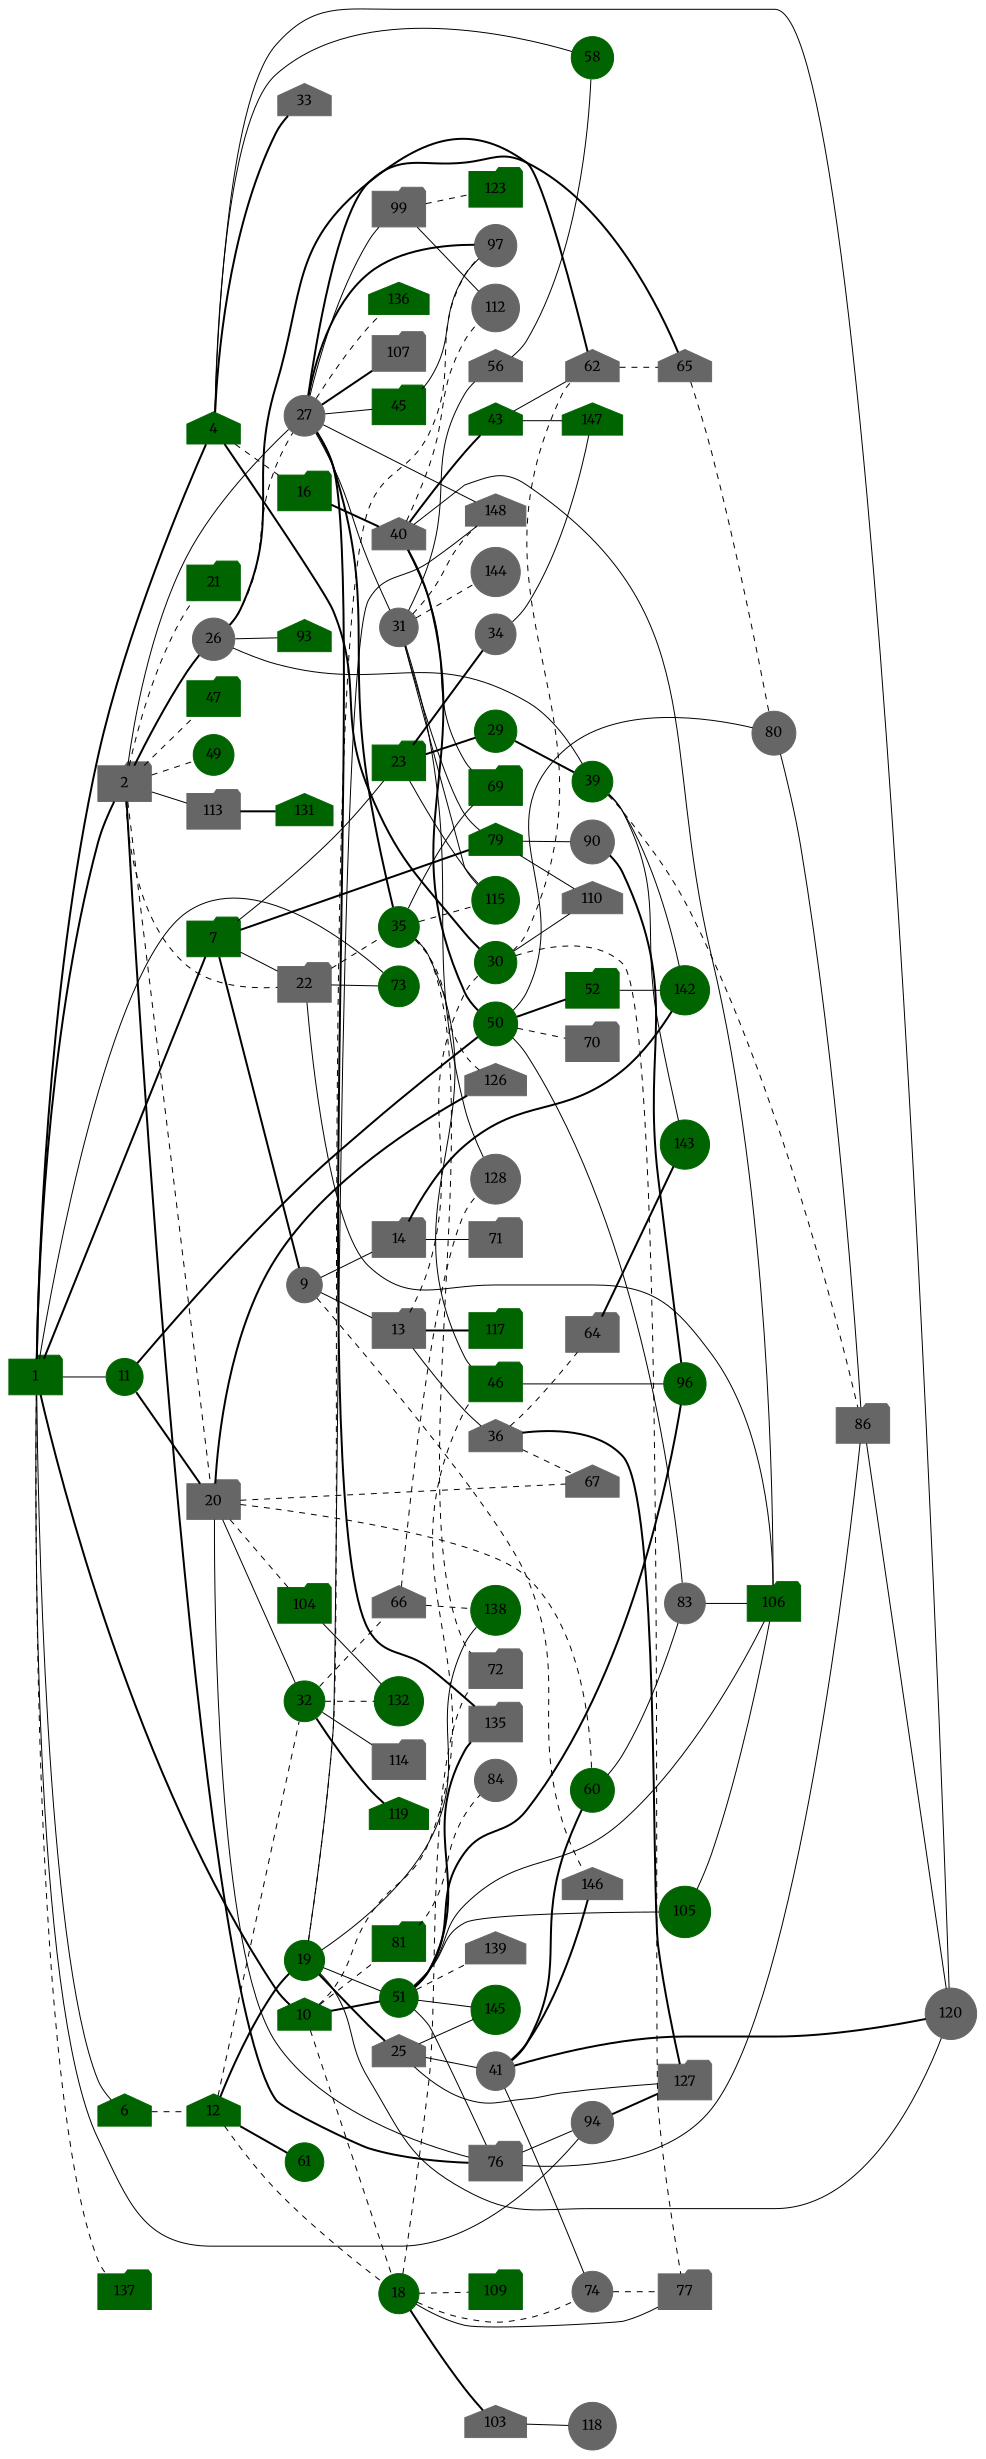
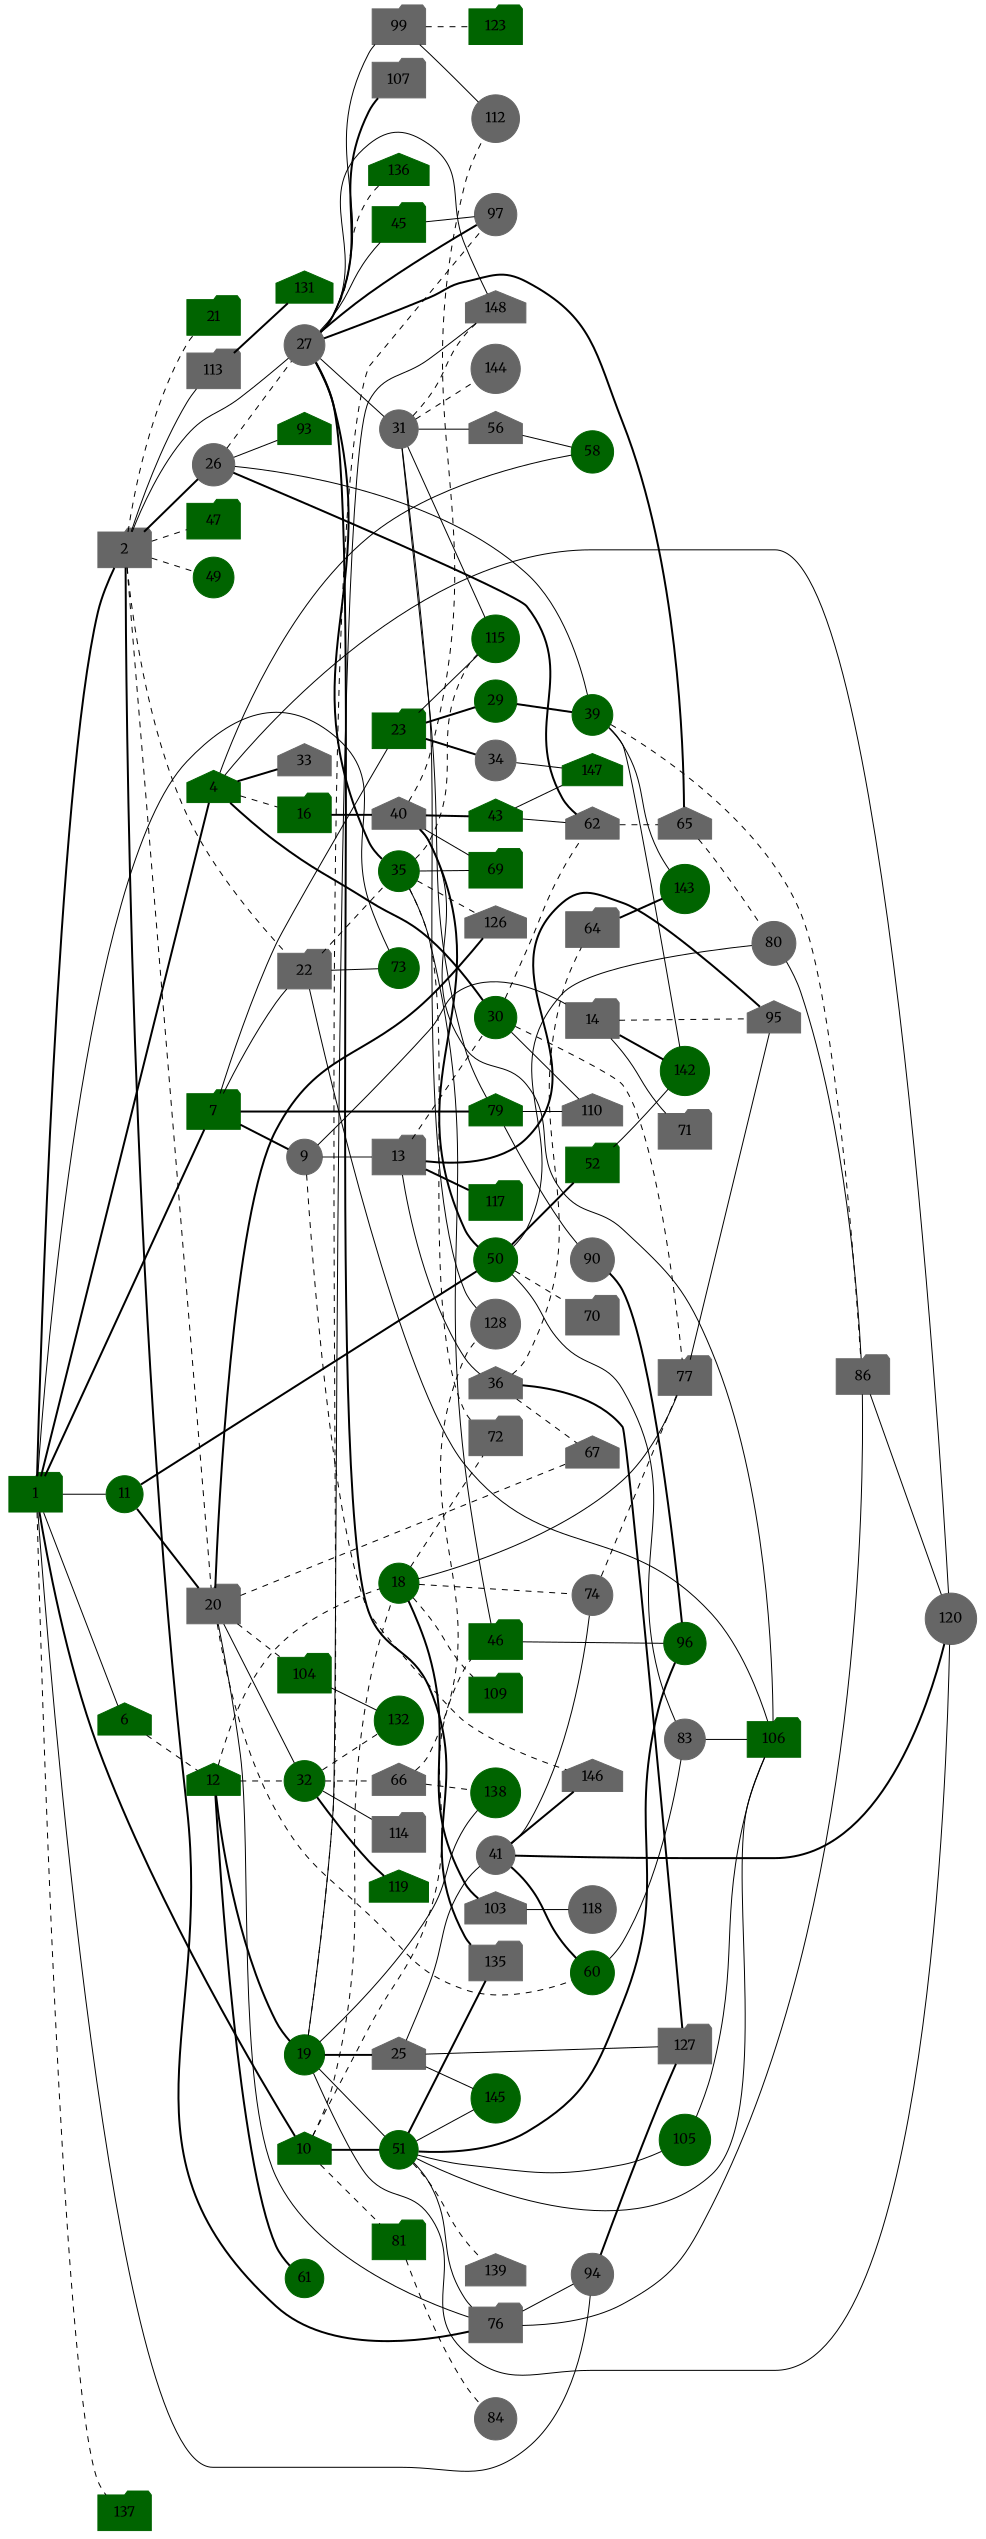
node "95": added
